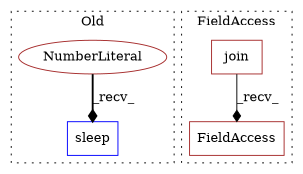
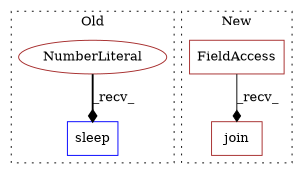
cluster "FieldAccess": label "FieldAccess" -> "New"
edge "join" -> "FieldAccess": reversed
